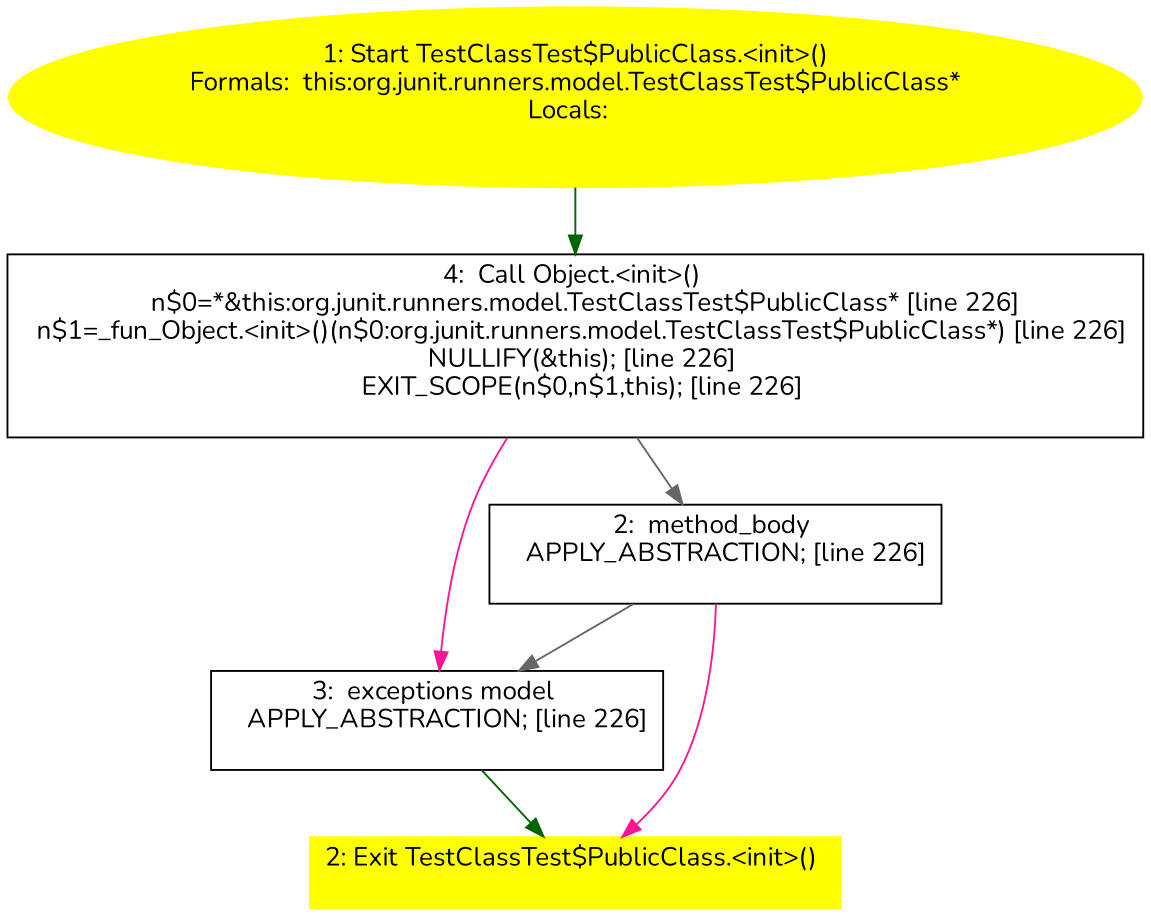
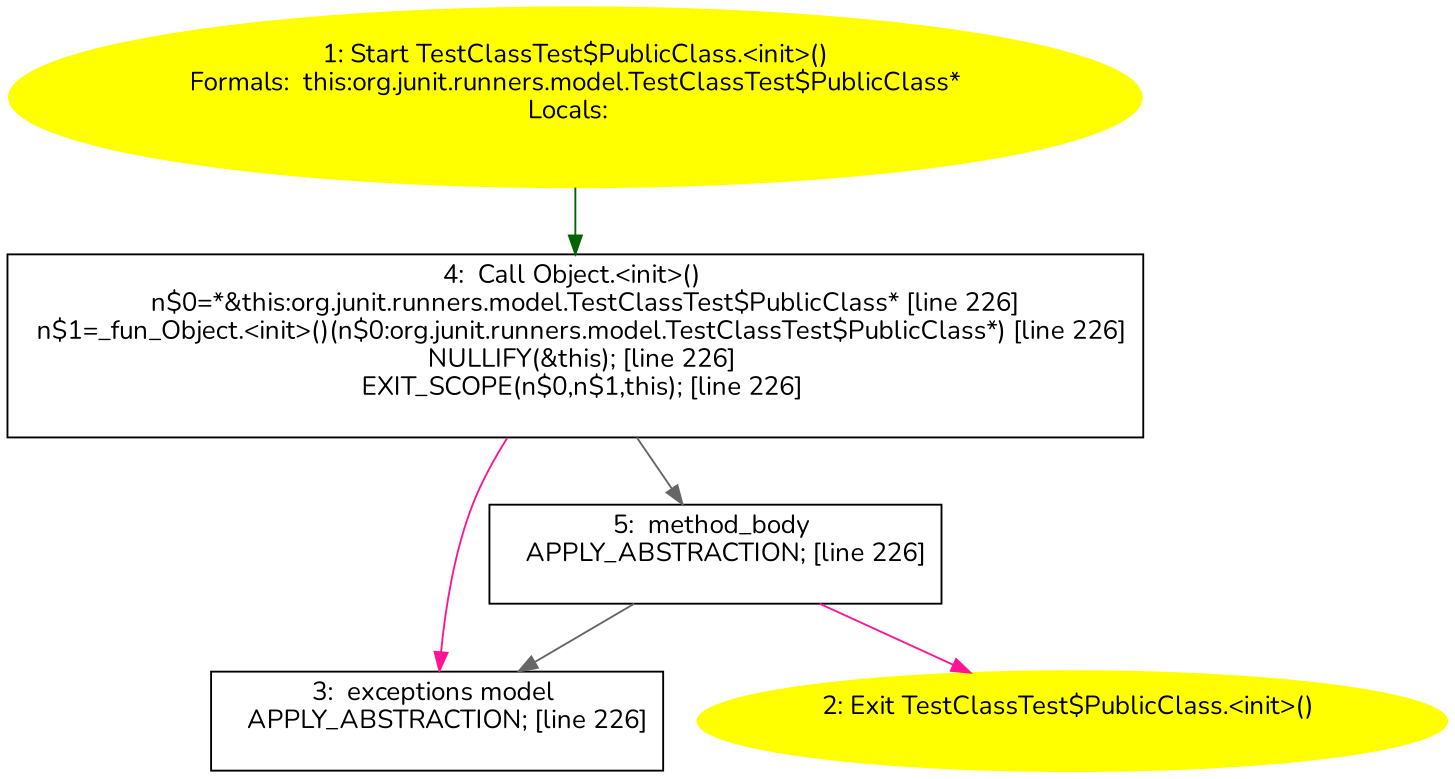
node "2:  method_body APPLY_ABSTRACTION; [line 226]": label "2:  method_body APPLY_ABSTRACTION; [line 226]" -> "5:  method_body APPLY_ABSTRACTION; [line 226]"
edge "3:  exceptions model APPLY_ABSTRACTION; [line 226]" -> "2: Exit TestClassTest$PublicClass.<init>()": removed
node "2: Exit TestClassTest$PublicClass.<init>()": shape box -> ellipse
